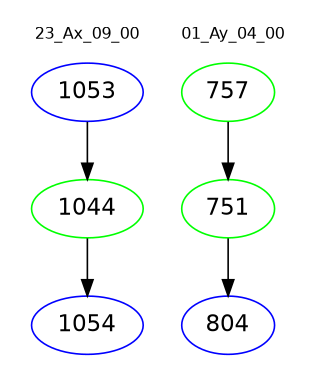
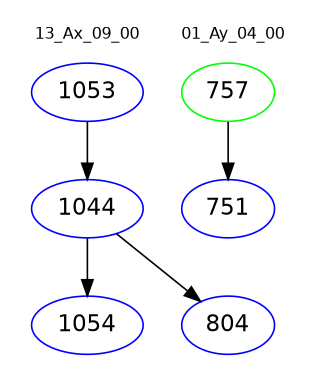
cluster "23_Ax_09_00": label "23_Ax_09_00" -> "13_Ax_09_00"
node "1044": color green -> blue
node "751": color green -> blue
edge "751" -> "804": now "1044" -> "804"
